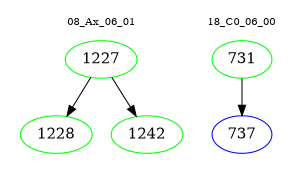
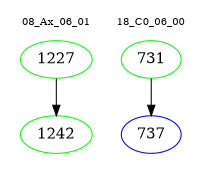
node "1228": removed
